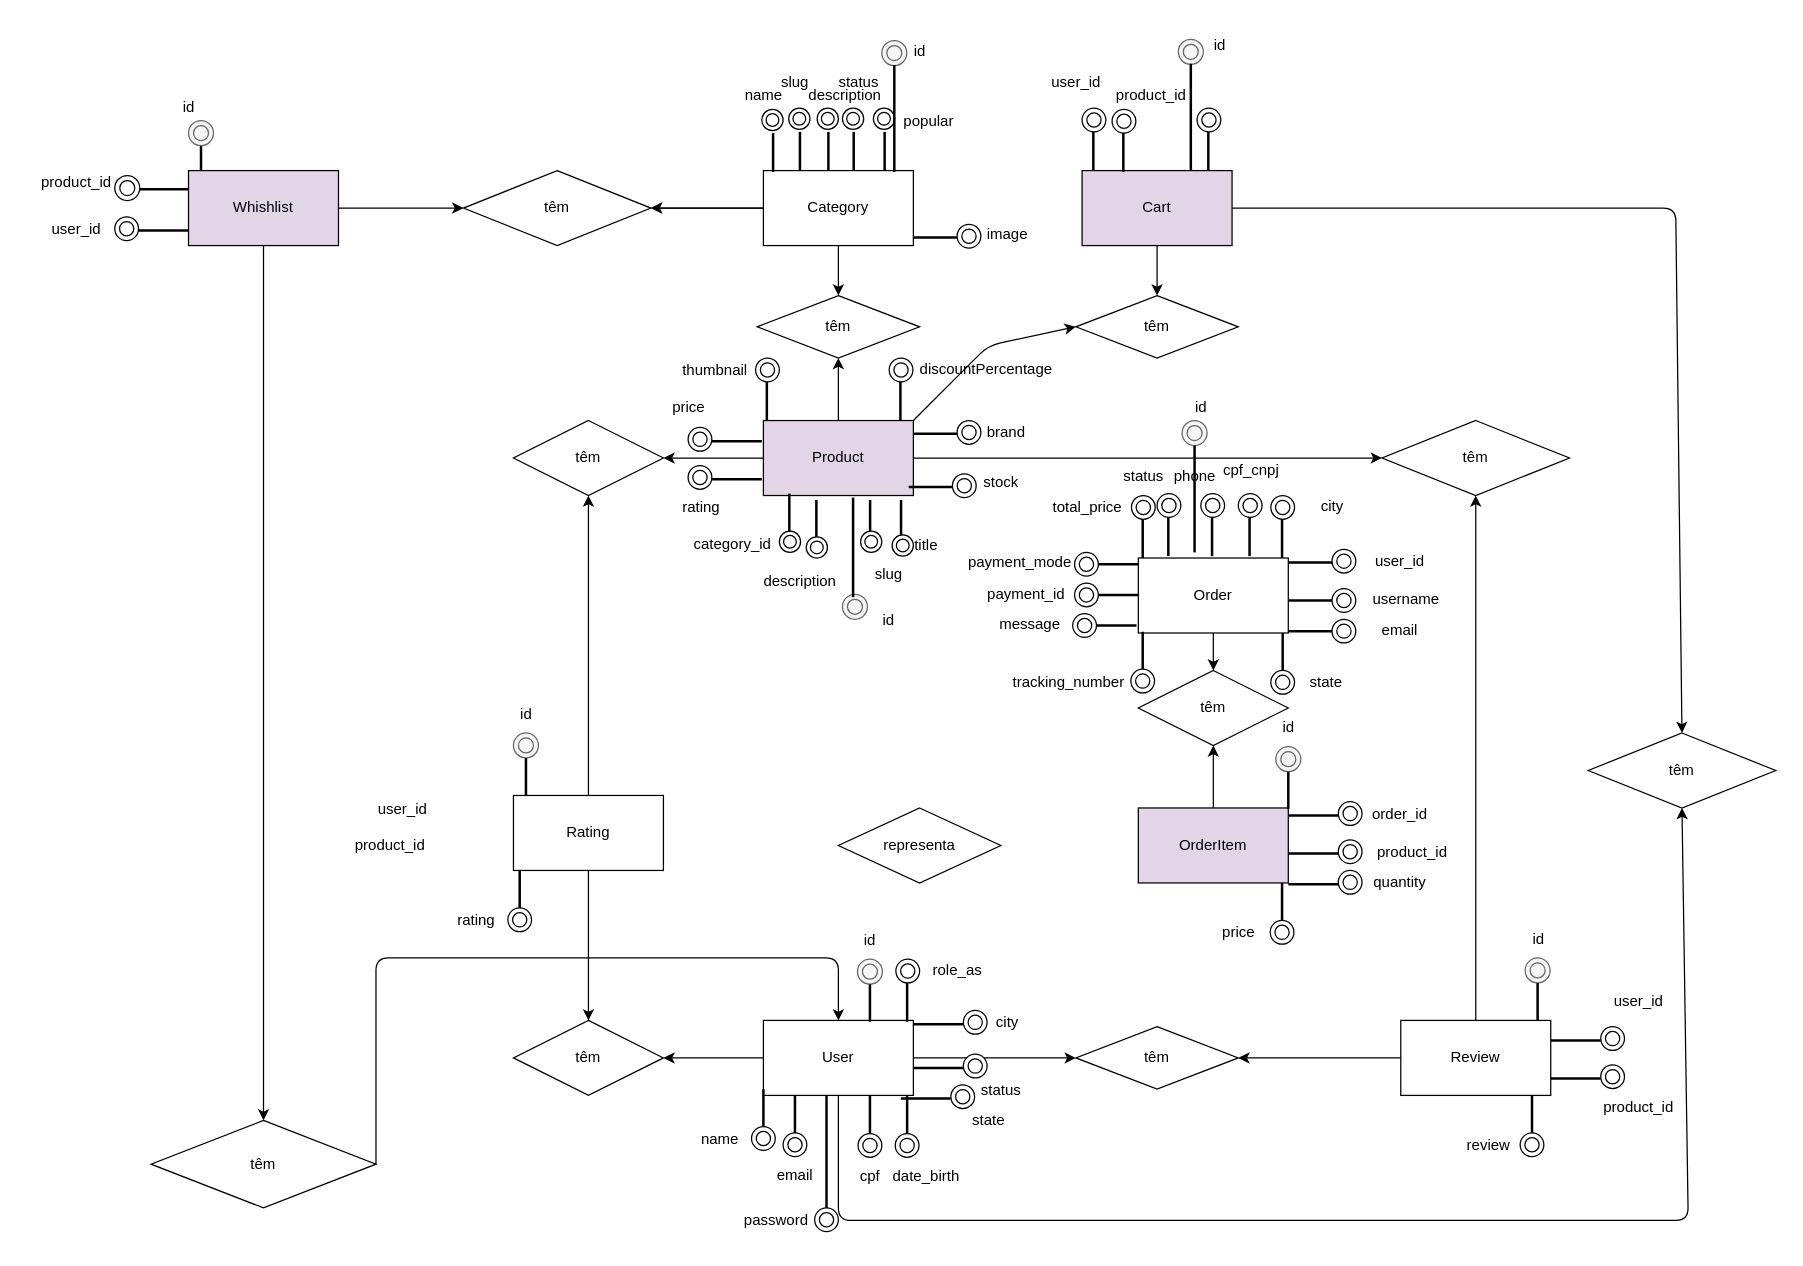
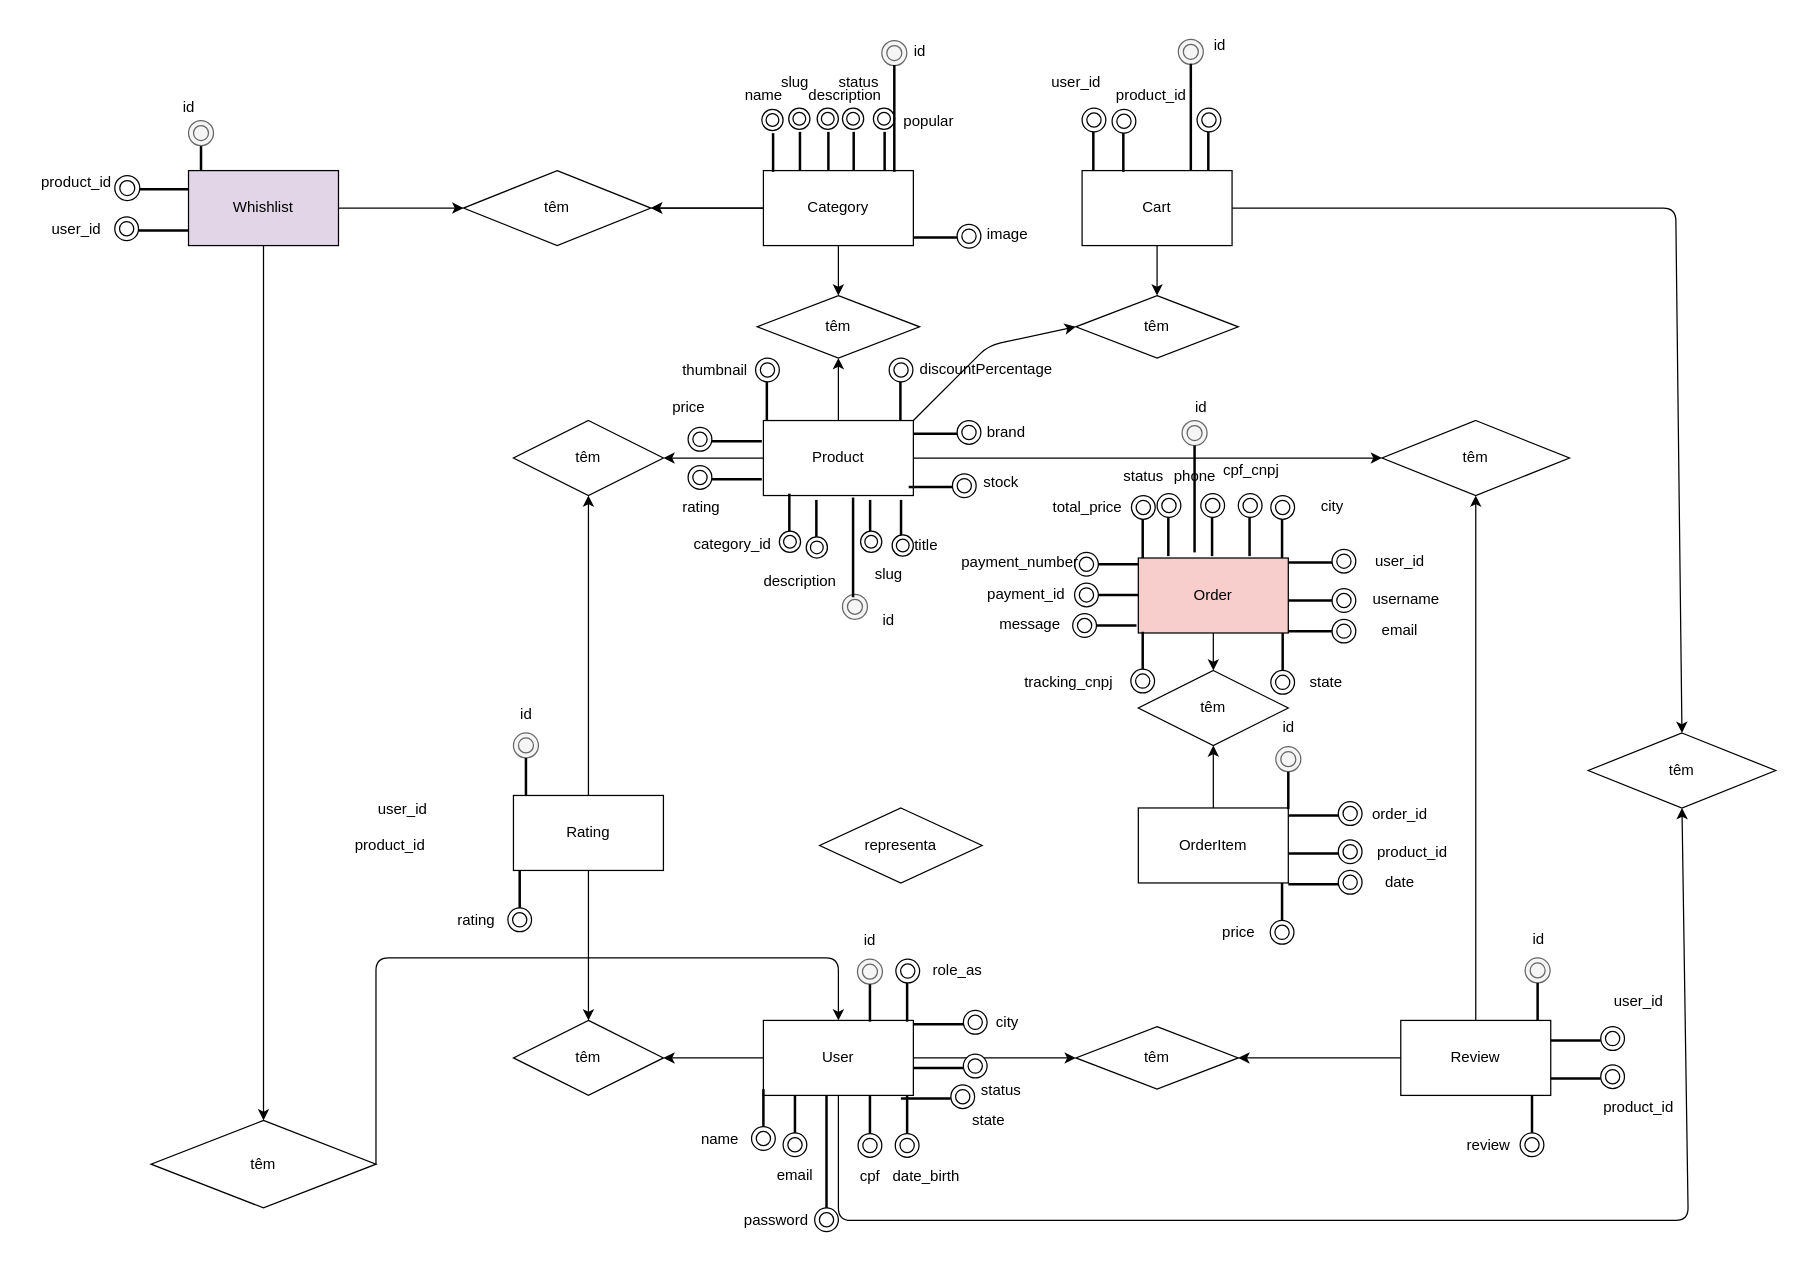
node "Cart": fillcolor #e1d5e7 -> #ffffff
node "Product": fillcolor #e1d5e7 -> #ffffff
node "payment_mode": label "payment_mode" -> "payment_number"
node "Order": fillcolor #ffffff -> #f8cecc
node "tracking_number": label "tracking_number" -> "tracking_cnpj"
node "representa": moved (919, 846) -> (901, 846)
node "OrderItem": fillcolor #e1d5e7 -> #ffffff
node "quantity": label "quantity" -> "date"
